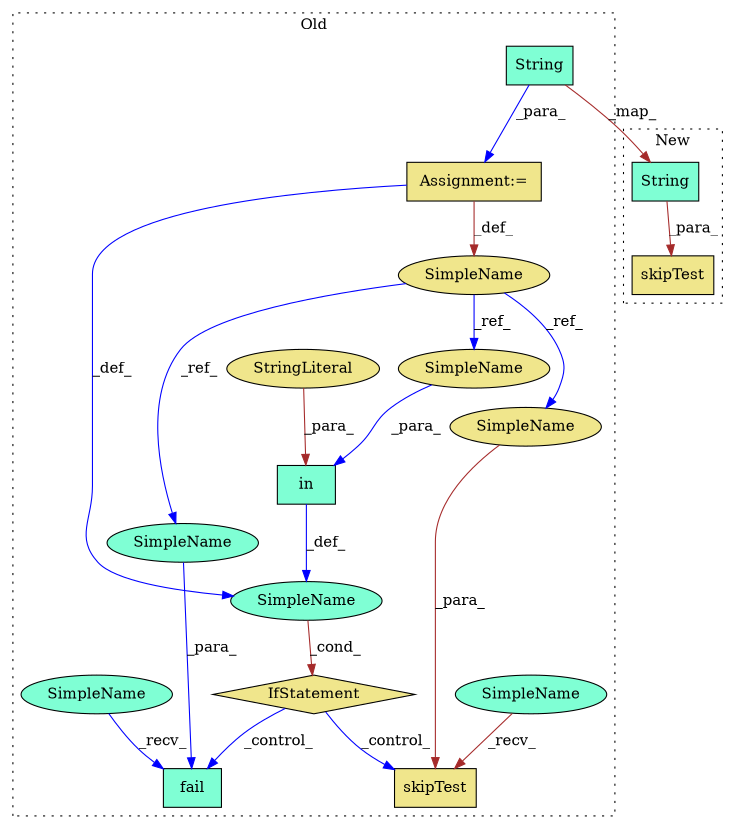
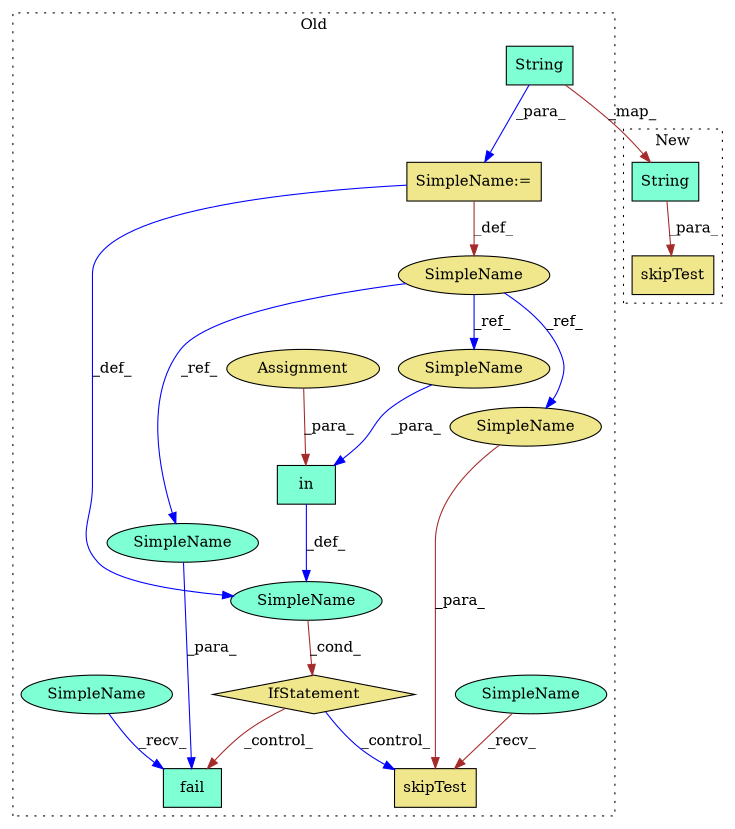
node "Assignment:=": label "Assignment:=" -> "SimpleName:="
node "StringLiteral": label "StringLiteral" -> "Assignment"
edge "IfStatement" -> "fail": color blue -> brown
